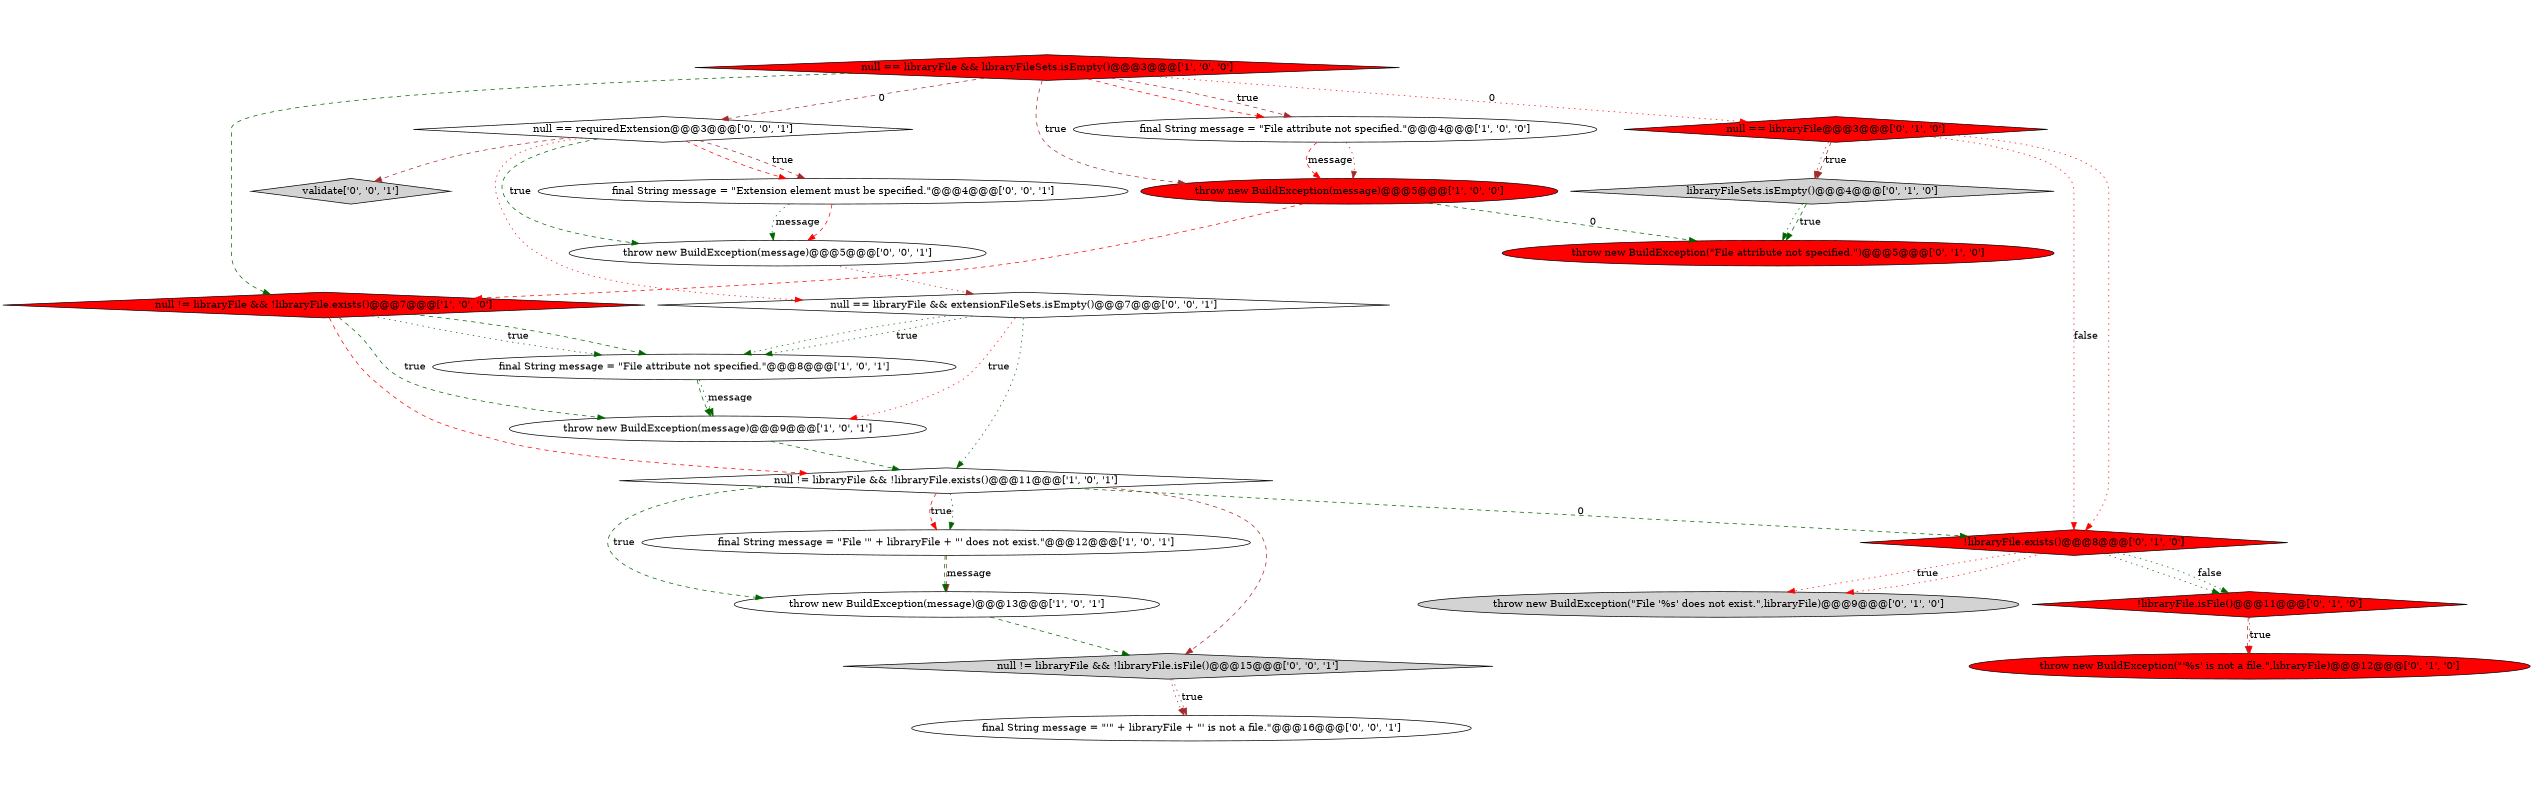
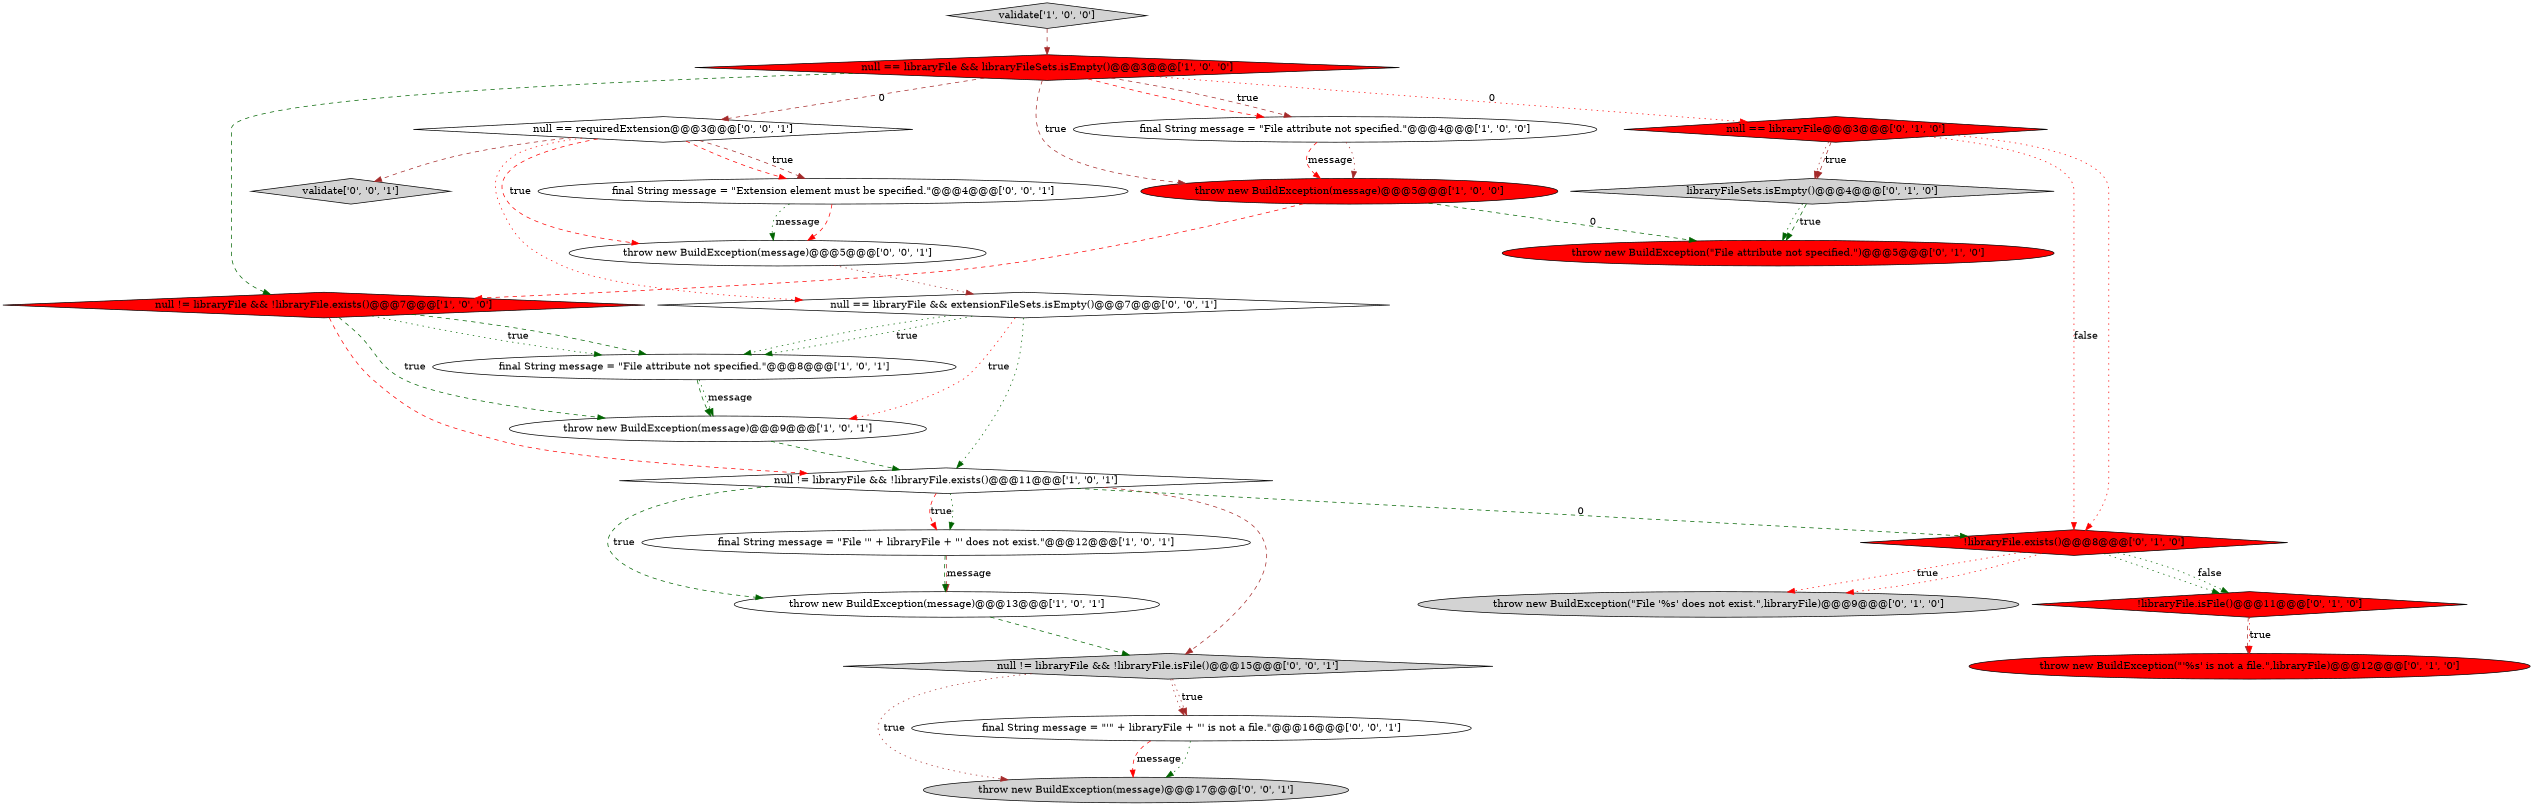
node "validate['1', '0', '0']": added
edge "null == requiredExtension@@@3@@@['0', '0', '1']" -> "throw new BuildException(message)@@@5@@@['0', '0', '1']": color darkgreen -> red
node "throw new BuildException(message)@@@17@@@['0', '0', '1']": added
